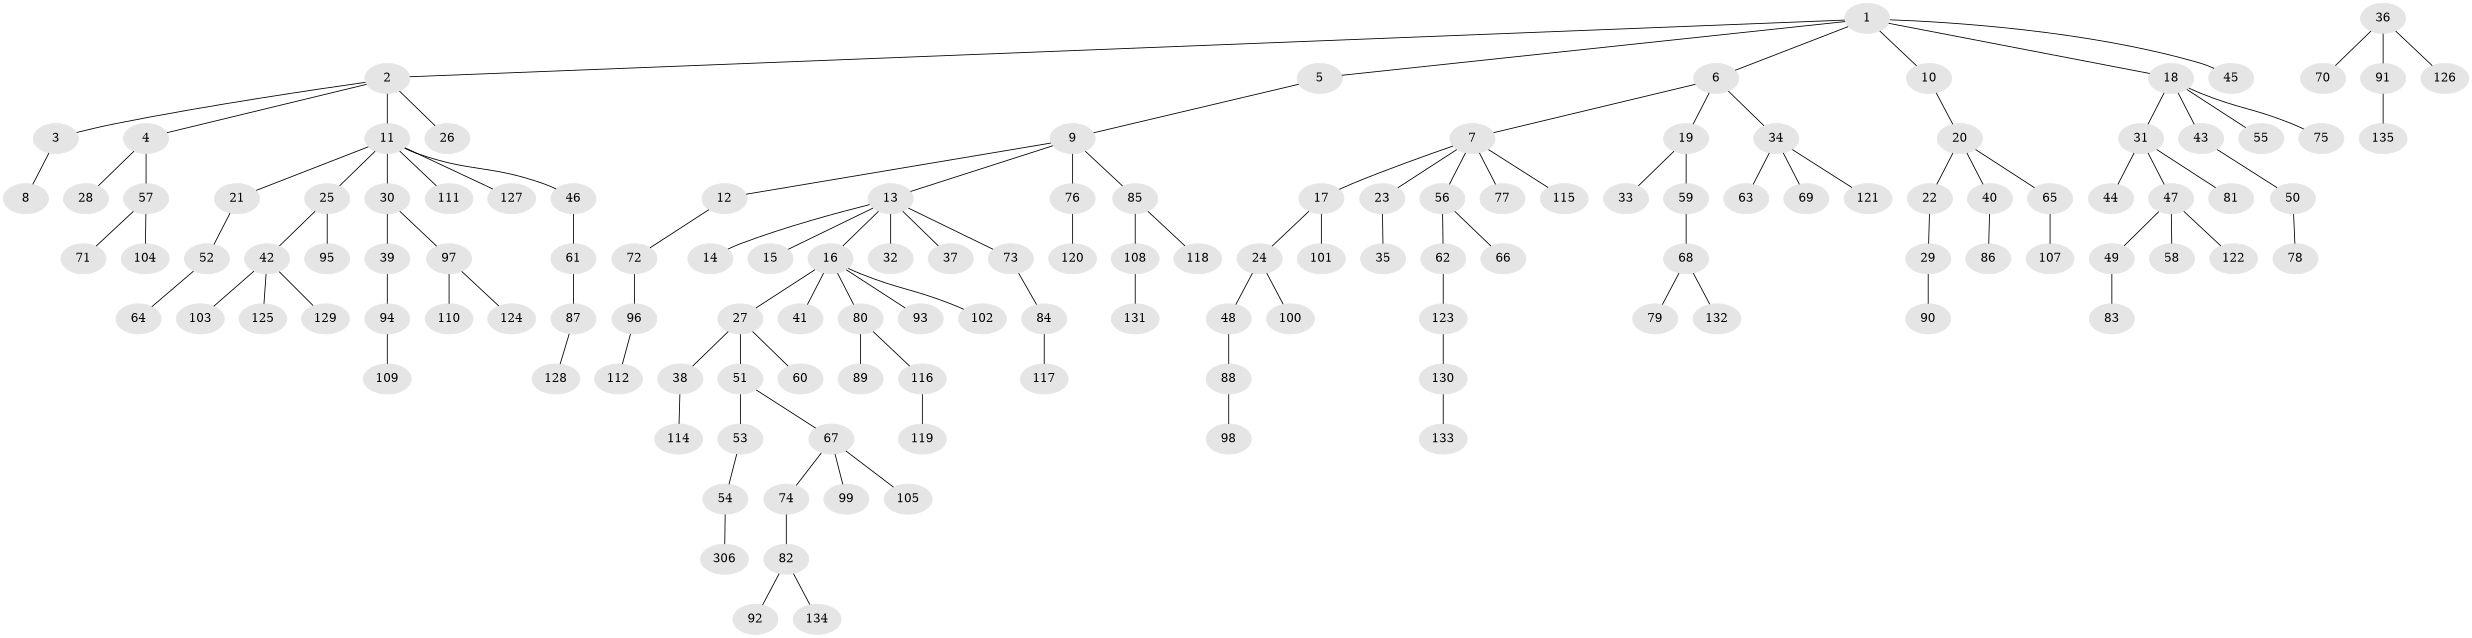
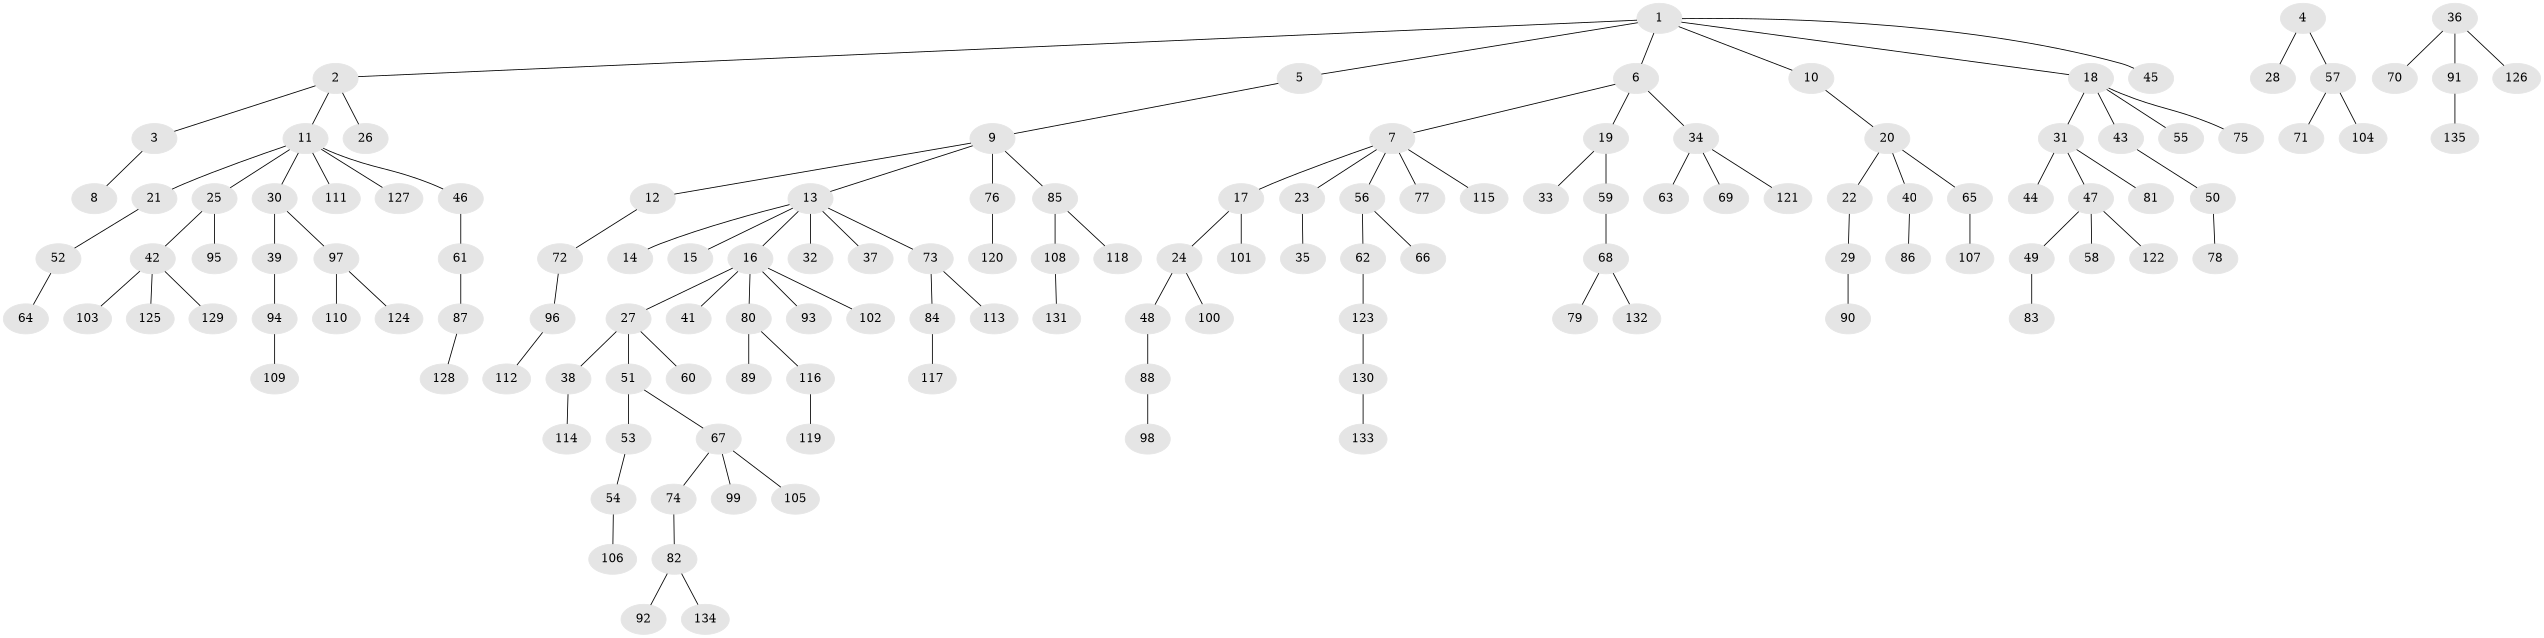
edge "2" -- "4": removed
node "113": added
node "306": label "306" -> "106"
